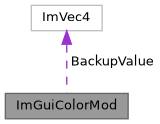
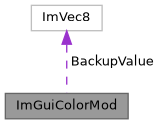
node "ImVec4": label "ImVec4" -> "ImVec8"
